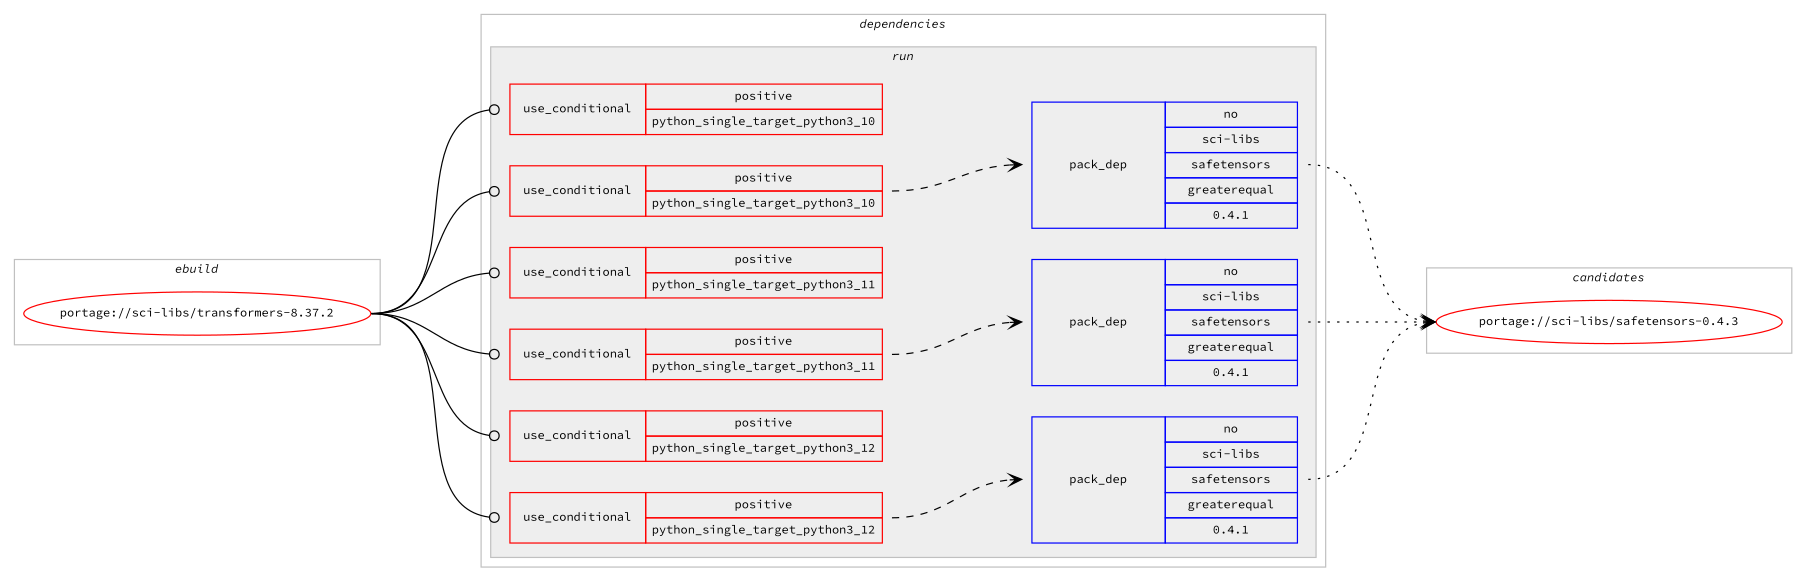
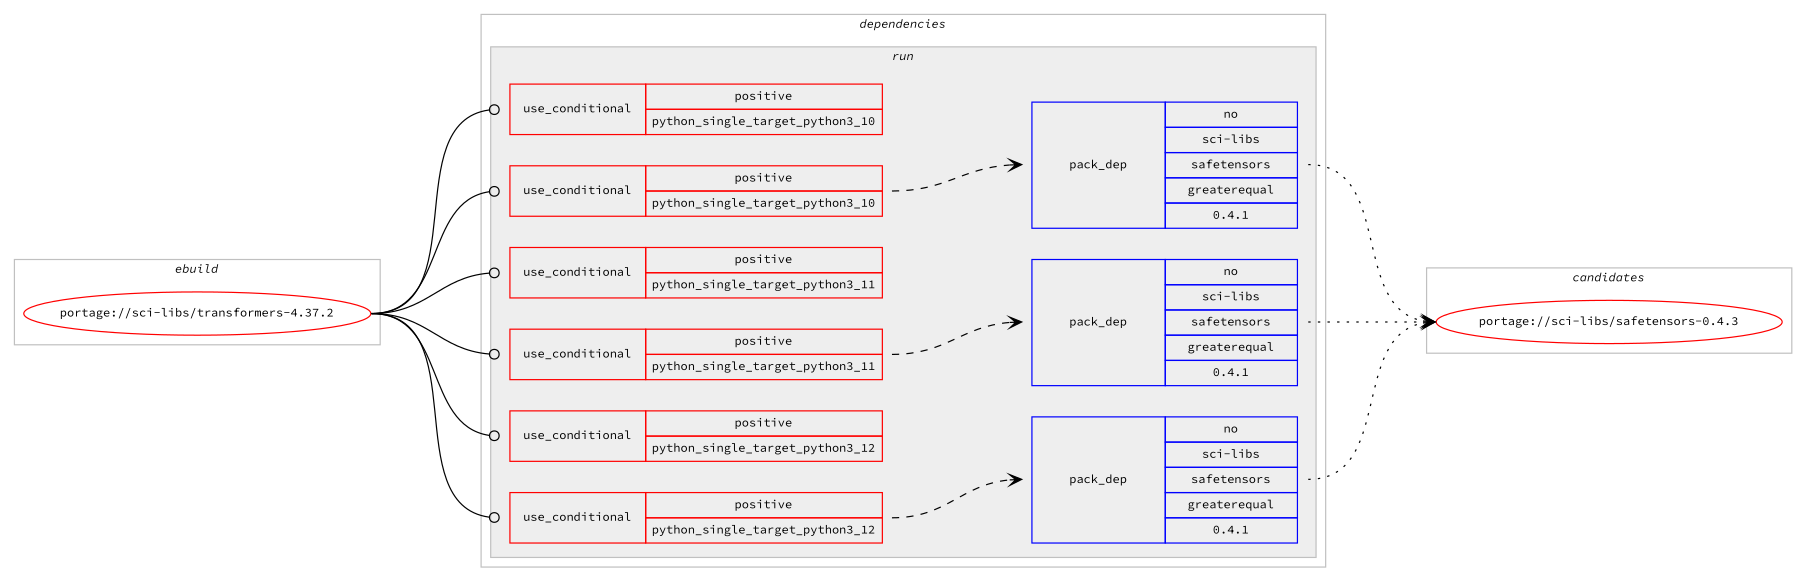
node "portage://sci-libs/transformers-8.37.2": label "portage://sci-libs/transformers-8.37.2" -> "portage://sci-libs/transformers-4.37.2"
